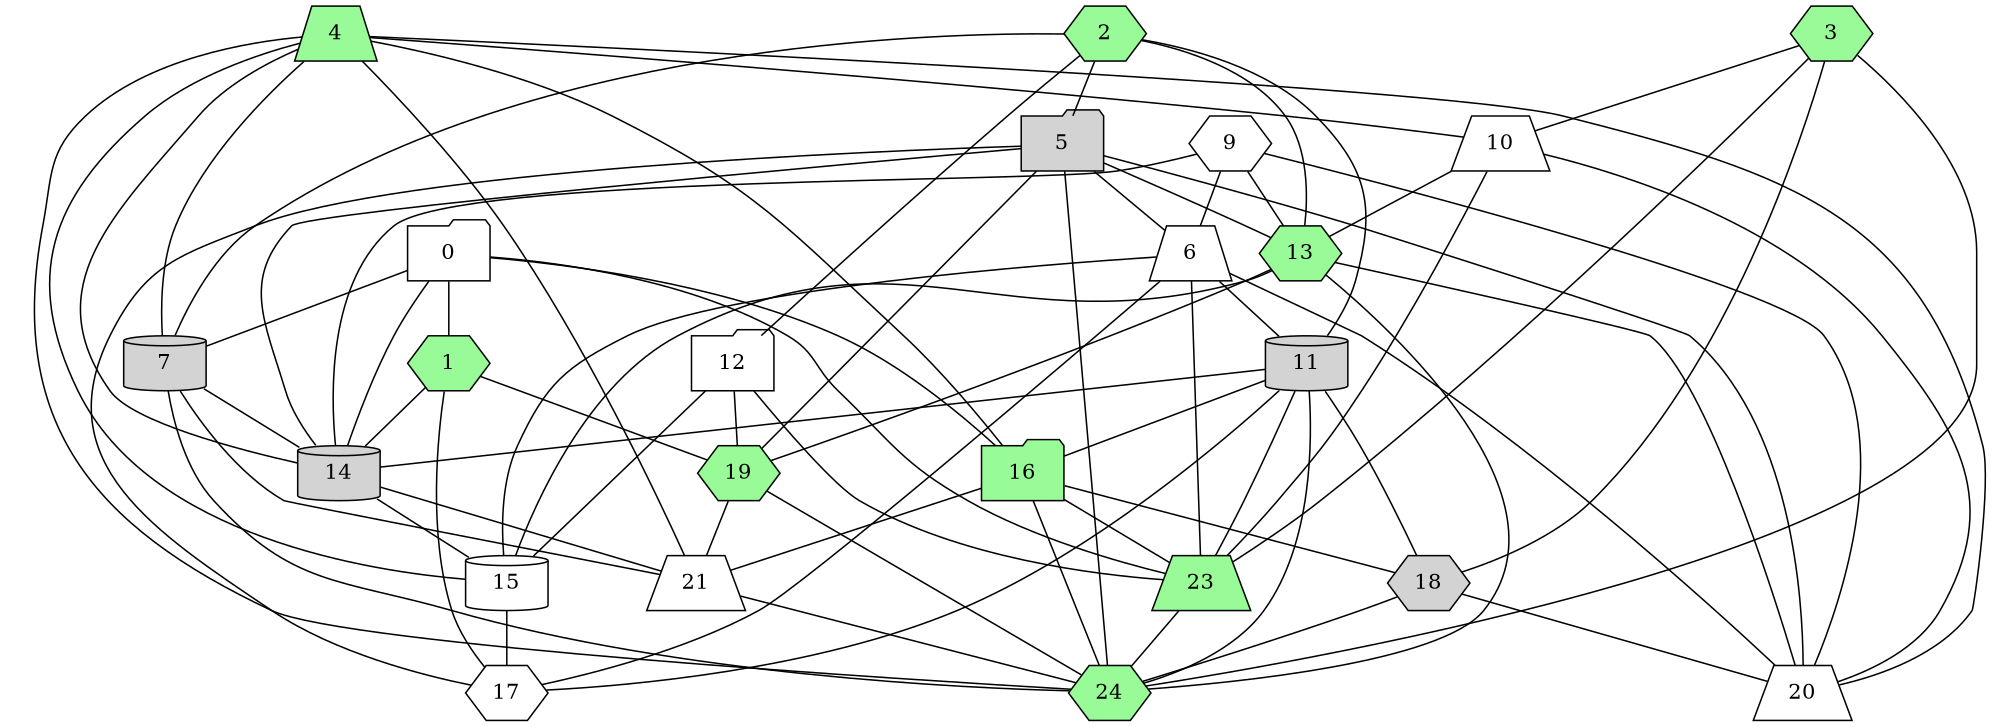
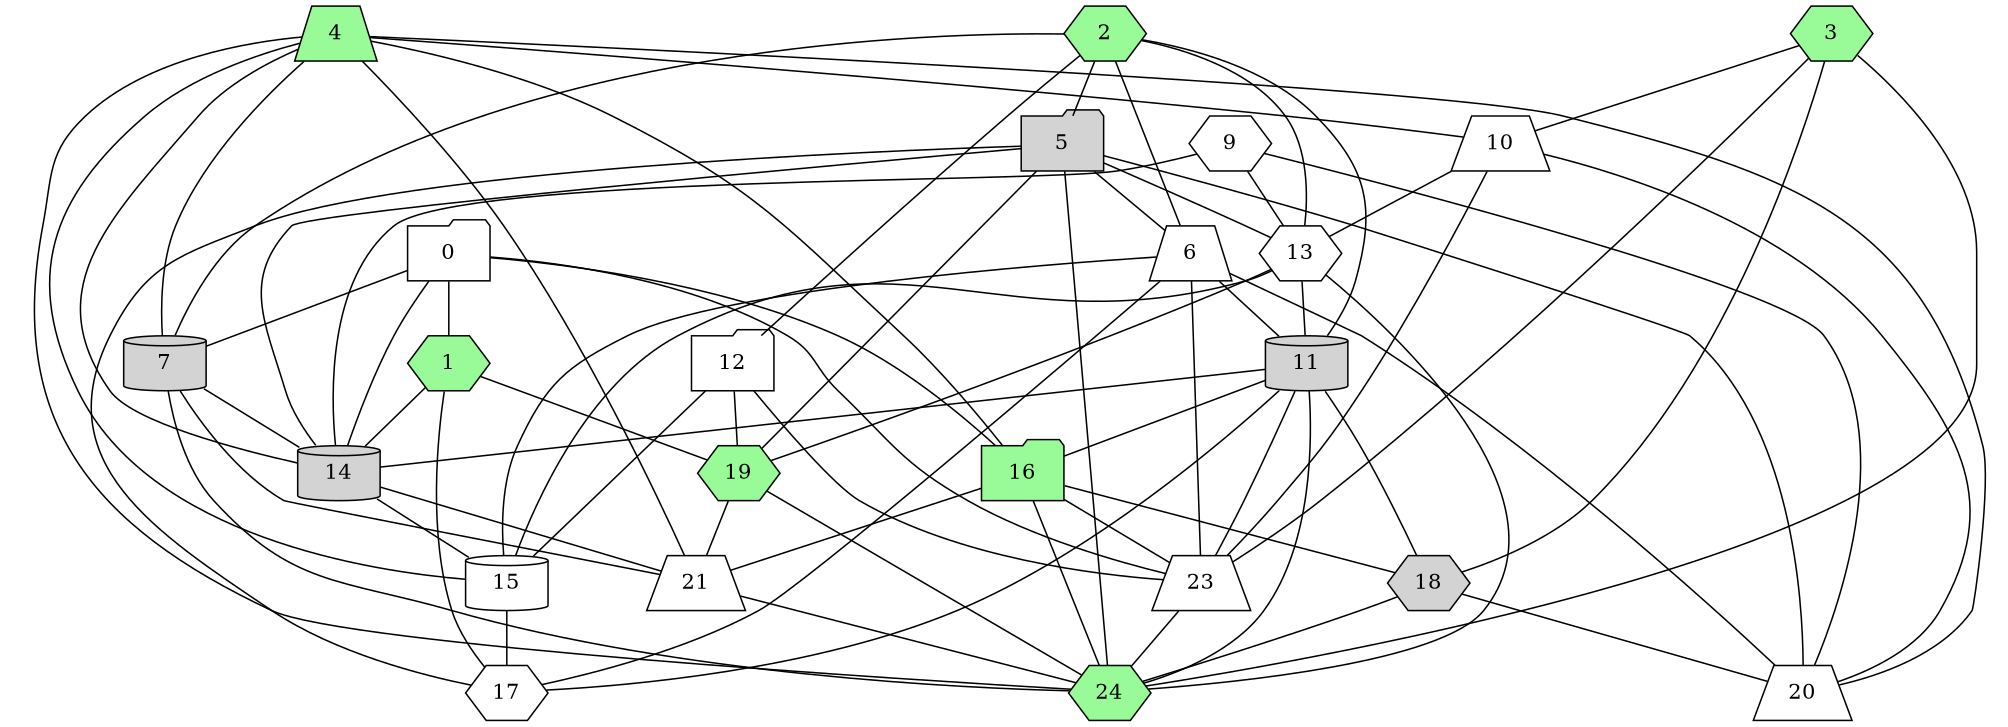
edge "9" -- "6": now "2" -- "6"
node "13": fillcolor palegreen -> white
edge "13" -- "20": now "13" -- "11"
node "23": fillcolor palegreen -> white
